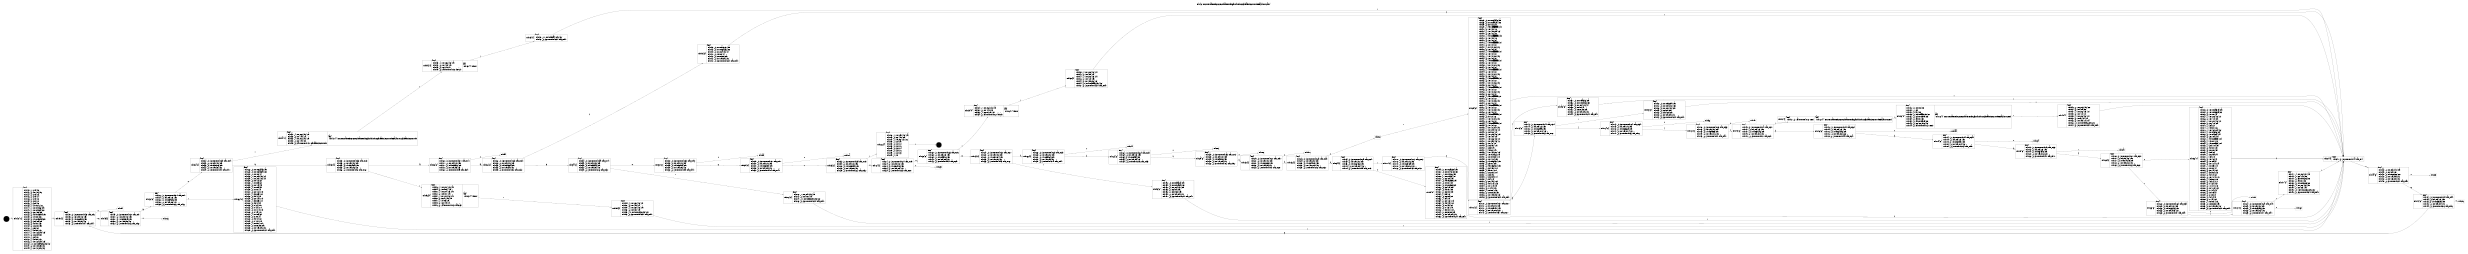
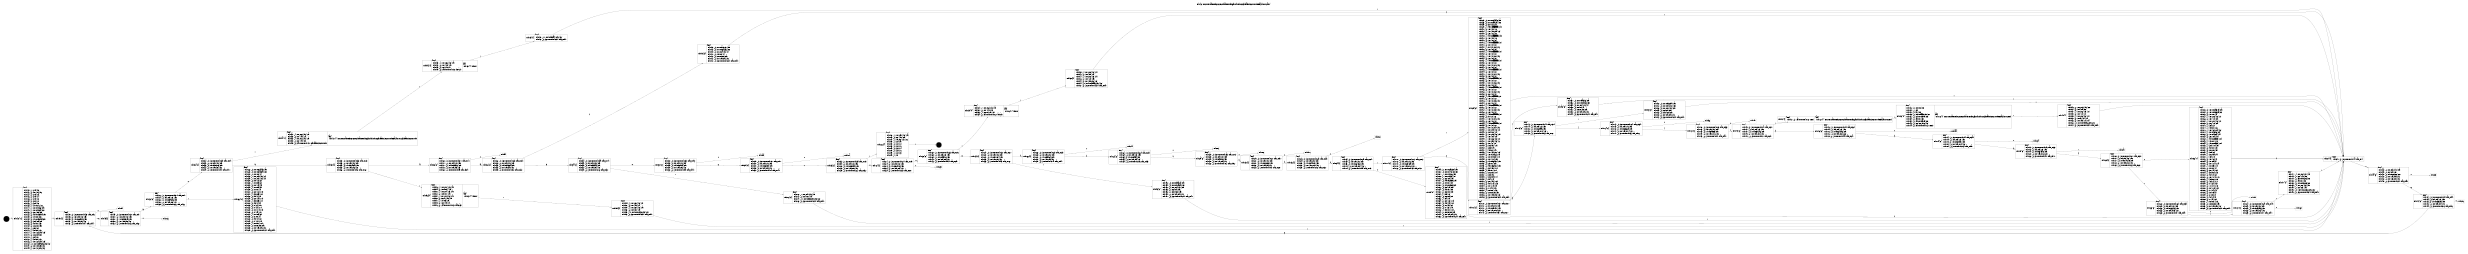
edge "0x40208c" -> "0x4018f0 [321]": now "0x401710 [28]" -> "0x4018f0 [321]"
